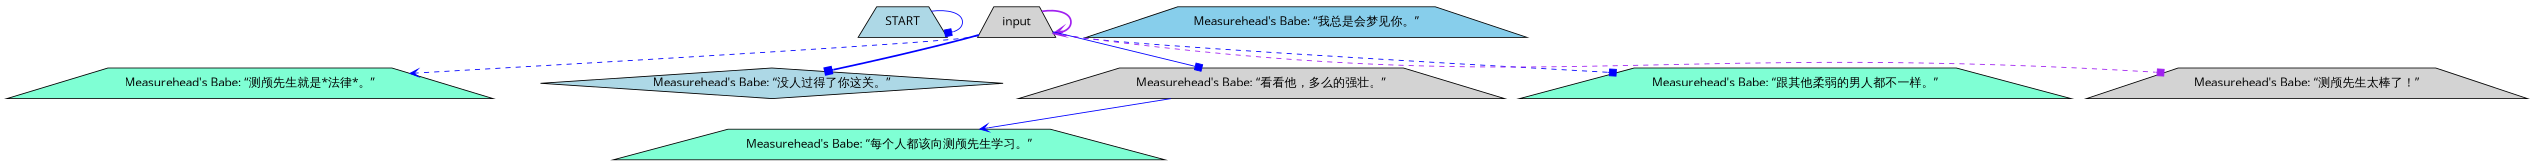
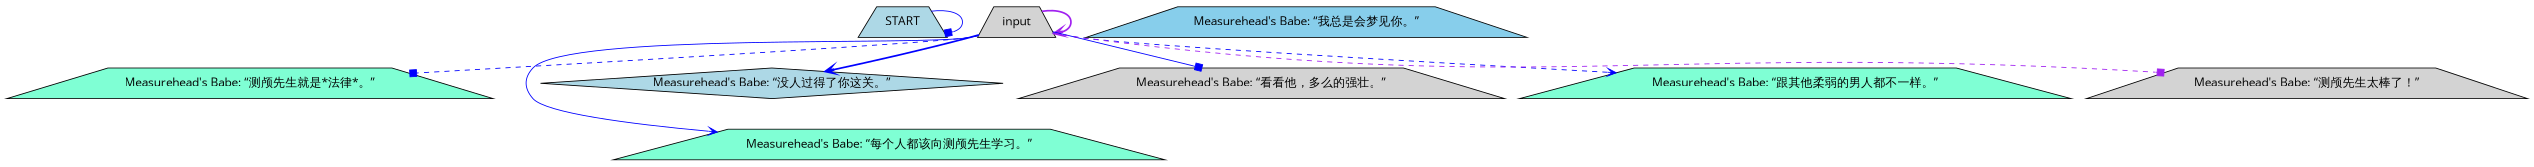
edge "input" -> "Measurehead's Babe: “没人过得了你这关。”": arrowhead box -> vee
edge "input" -> "Measurehead's Babe: “测颅先生就是*法律*。”": arrowhead vee -> box
edge "input" -> "Measurehead's Babe: “跟其他柔弱的男人都不一样。”": arrowhead box -> vee
edge "Measurehead's Babe: “看看他，多么的强壮。”" -> "Measurehead's Babe: “每个人都该向测颅先生学习。”": now "input" -> "Measurehead's Babe: “每个人都该向测颅先生学习。”"
